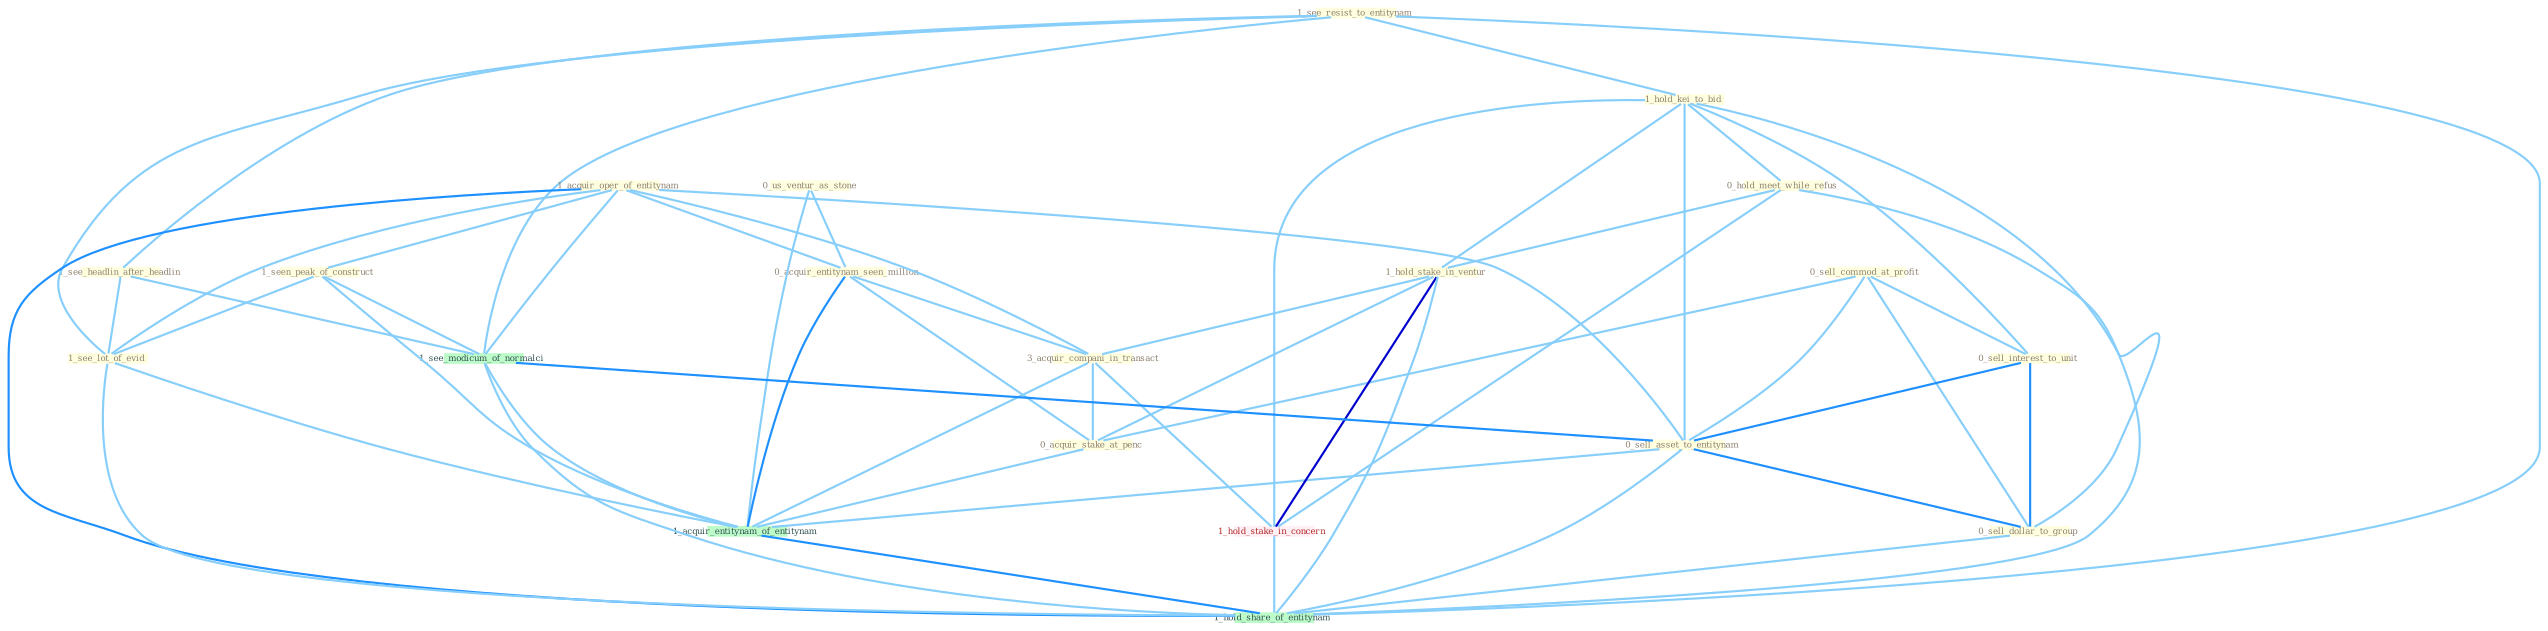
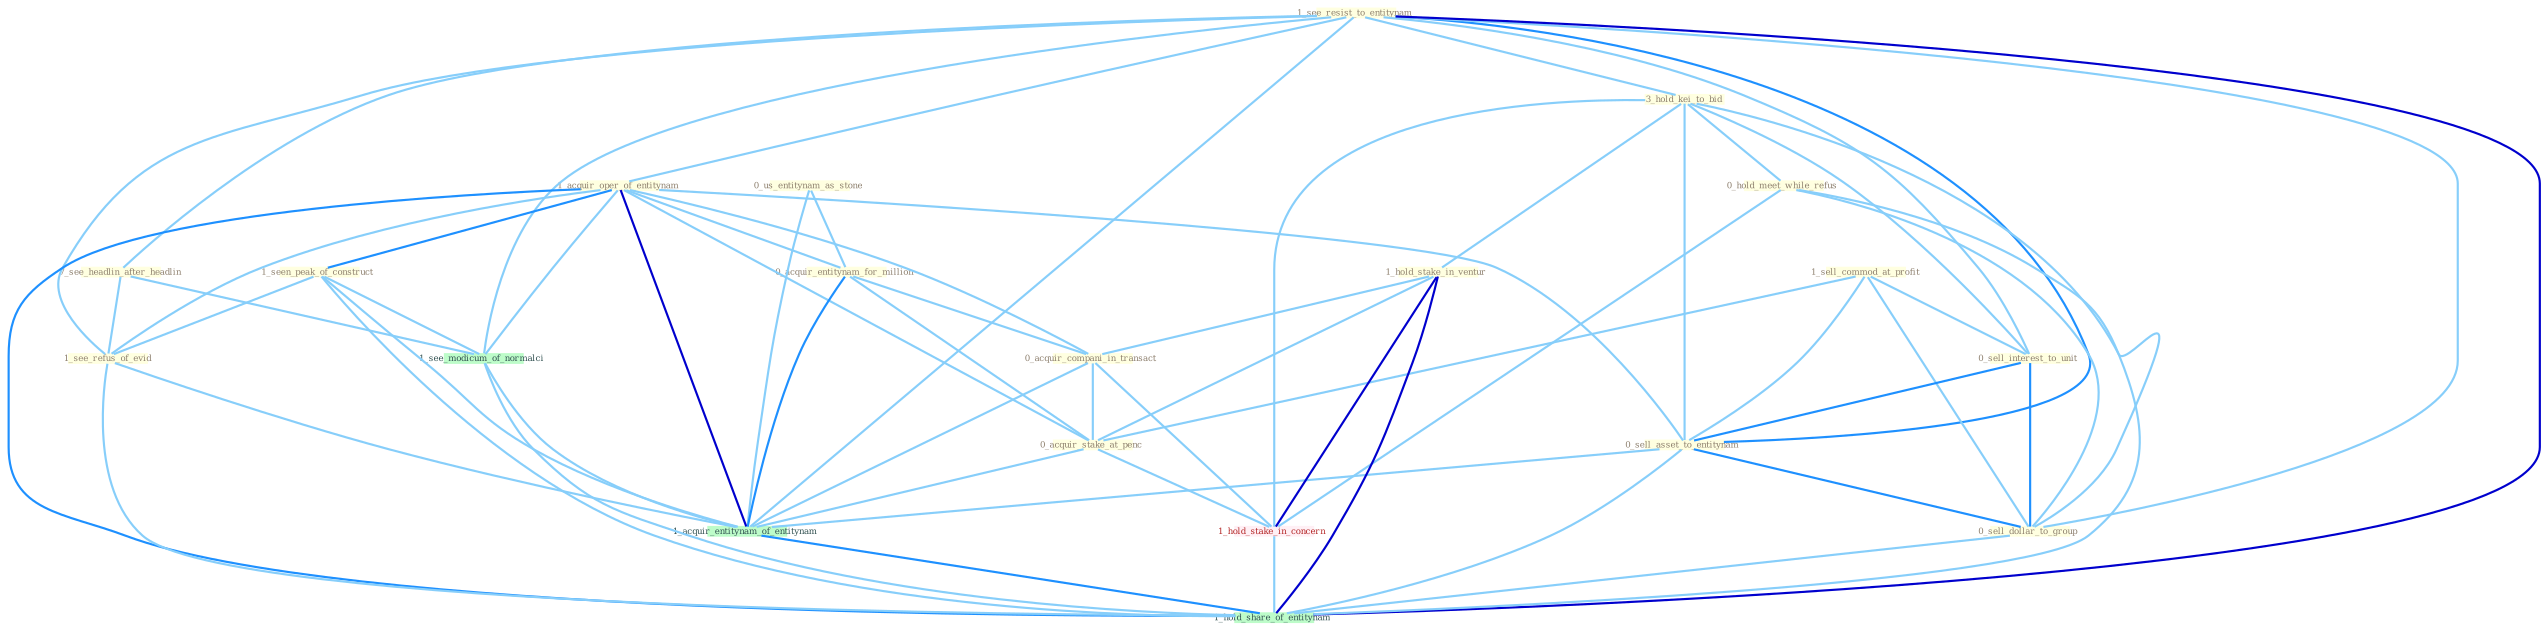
edge "1_see_resist_to_entitynam" -- "1_acquir_oper_of_entitynam": added
node "1_hold_kei_to_bid": label "1_hold_kei_to_bid" -> "3_hold_kei_to_bid"
edge "1_see_resist_to_entitynam" -- "0_sell_interest_to_unit": added
edge "1_see_resist_to_entitynam" -- "0_sell_dollar_to_group": added
node "0_us_ventur_as_stone": label "0_us_ventur_as_stone" -> "0_us_entitynam_as_stone"
edge "1_acquir_oper_of_entitynam" -- "1_seen_peak_of_construct": color #87cefa -> #1e90ff
edge "0_hold_meet_while_refus" -- "1_hold_stake_in_ventur": now "0_hold_meet_while_refus" -- "0_sell_dollar_to_group"
node "1_see_headlin_after_headlin": label "1_see_headlin_after_headlin" -> "7_see_headlin_after_headlin"
node "0_acquir_entitynam_seen_million": label "0_acquir_entitynam_seen_million" -> "0_acquir_entitynam_for_million"
edge "1_see_resist_to_entitynam" -- "1_acquir_entitynam_of_entitynam": added
node "0_sell_commod_at_profit": label "0_sell_commod_at_profit" -> "1_sell_commod_at_profit"
edge "1_acquir_oper_of_entitynam" -- "0_acquir_stake_at_penc": added
edge "1_see_resist_to_entitynam" -- "1_hold_share_of_entitynam": color #87cefa -> #0000cd
edge "1_acquir_oper_of_entitynam" -- "1_acquir_entitynam_of_entitynam": added
node "1_see_lot_of_evid": label "1_see_lot_of_evid" -> "1_see_refus_of_evid"
node "3_acquir_compani_in_transact": label "3_acquir_compani_in_transact" -> "0_acquir_compani_in_transact"
edge "1_see_modicum_of_normalci" -- "0_sell_asset_to_entitynam": now "1_see_resist_to_entitynam" -- "0_sell_asset_to_entitynam"
edge "1_hold_stake_in_ventur" -- "1_hold_share_of_entitynam": color #87cefa -> #0000cd
edge "1_seen_peak_of_construct" -- "1_hold_share_of_entitynam": added
edge "0_acquir_stake_at_penc" -- "1_hold_stake_in_concern": added
